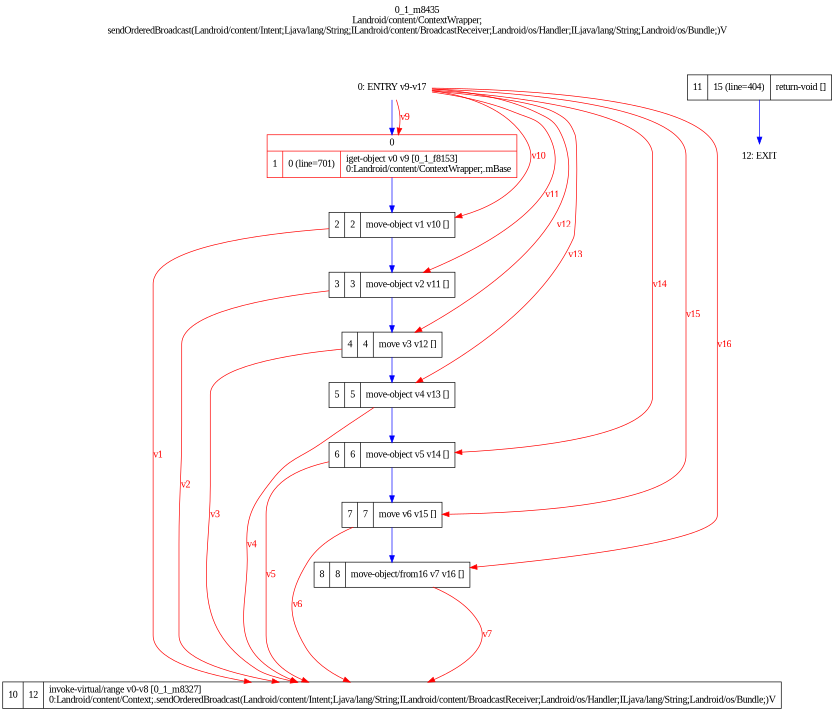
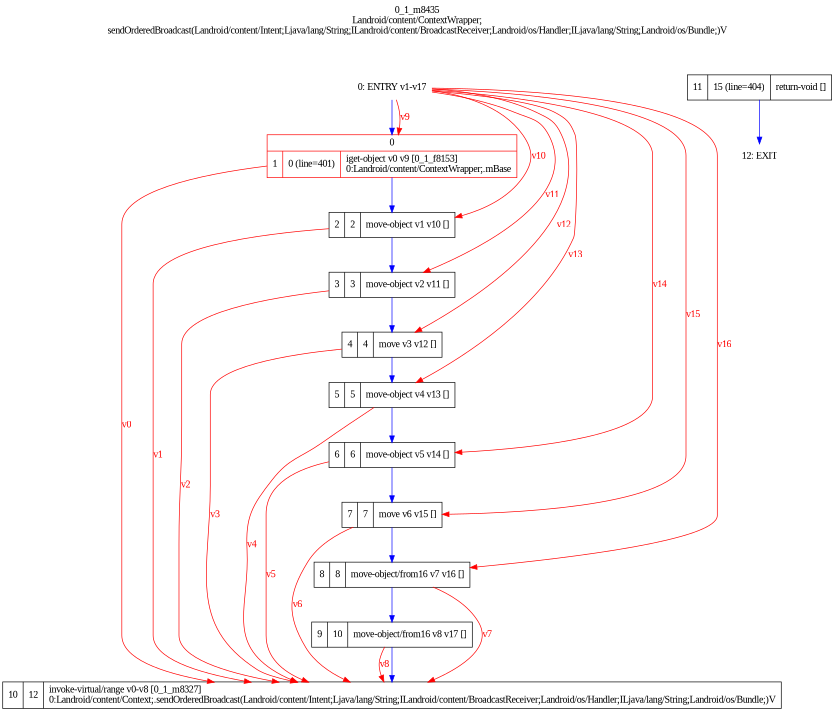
node "0: ENTRY v9-v17": label "0: ENTRY v9-v17" -> "0: ENTRY v1-v17"
node "0": text "0 (line=701)" -> "0 (line=401)"
edge "0" -> "10": added, label "v0"
node "9": added
